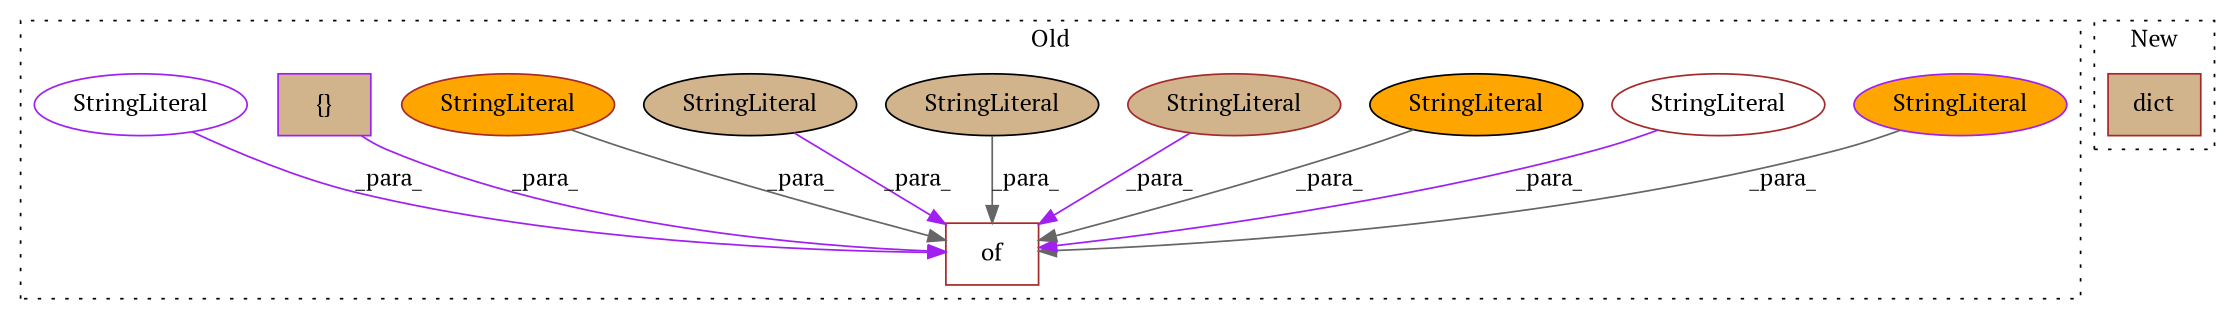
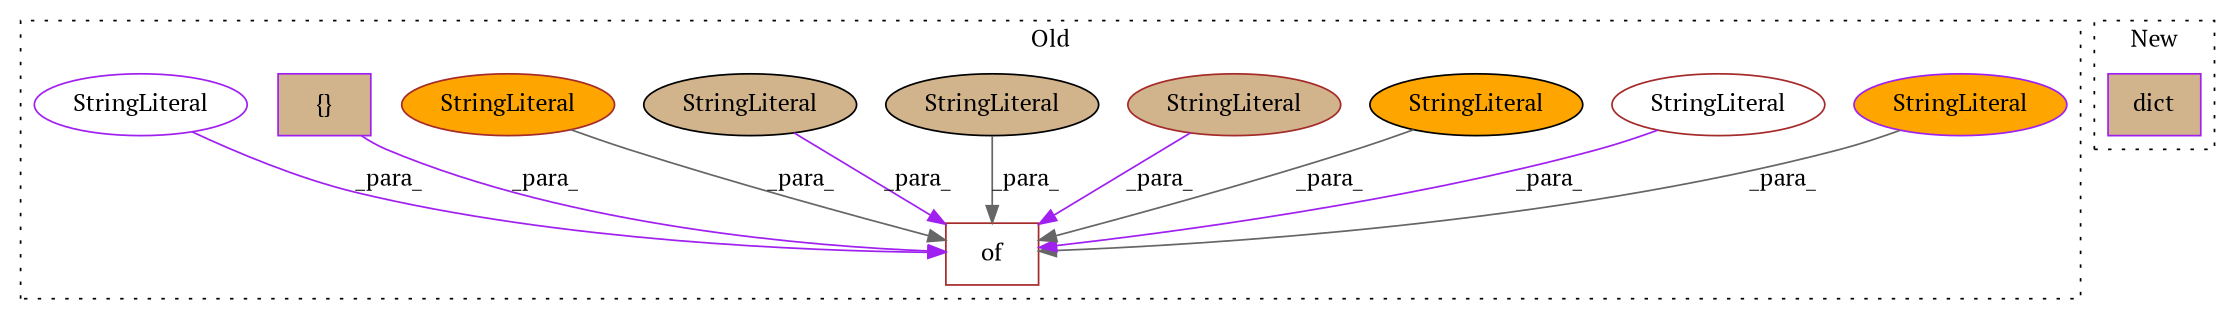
node "dict": color brown -> purple
